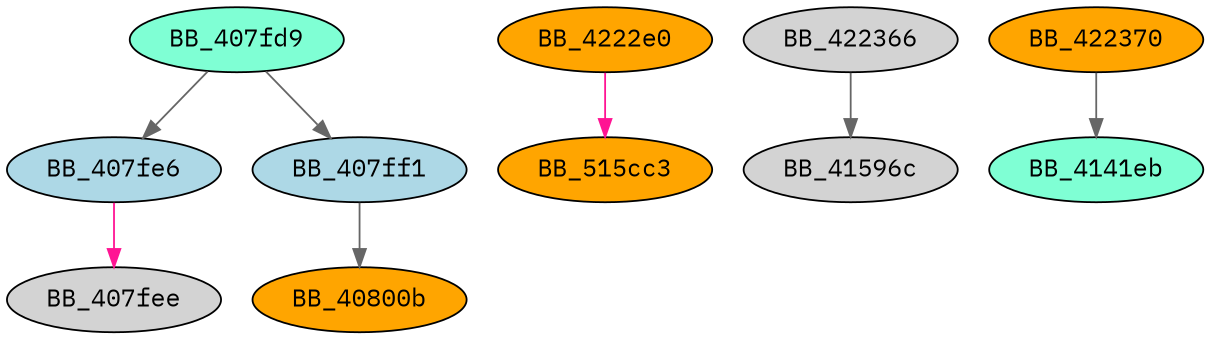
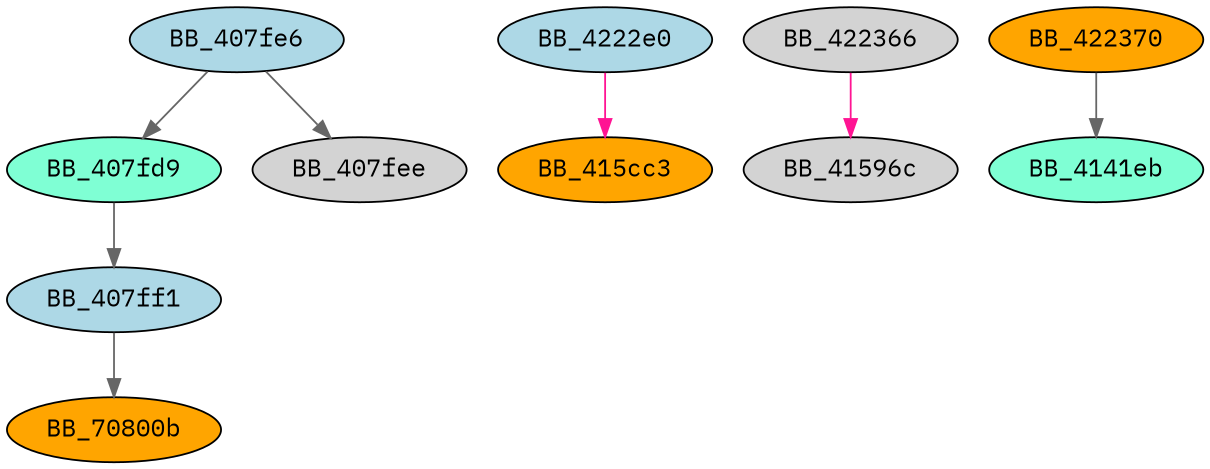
node "BB_4222e0": fillcolor orange -> lightblue
edge "BB_422366" -> "BB_41596c": color gray40 -> deeppink
edge "BB_407fd9" -> "BB_407fe6": reversed
node "BB_515cc3": label "BB_515cc3" -> "BB_415cc3"
edge "BB_407fe6" -> "BB_407fee": color deeppink -> gray40
node "BB_40800b": label "BB_40800b" -> "BB_70800b"
